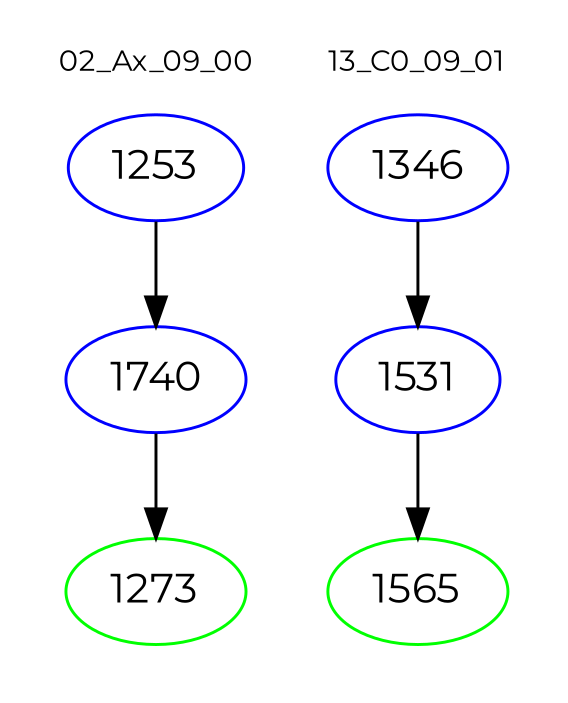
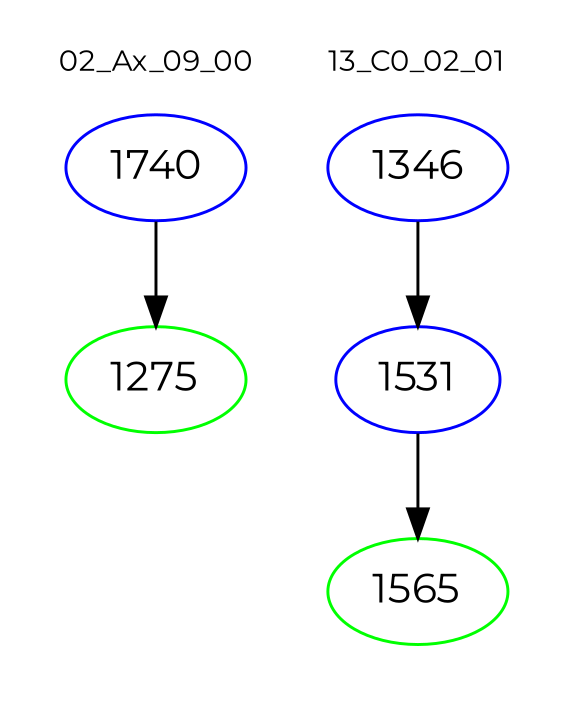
cluster "13_C0_09_01": label "13_C0_09_01" -> "13_C0_02_01"
node "1253": removed
node "1273": label "1273" -> "1275"
